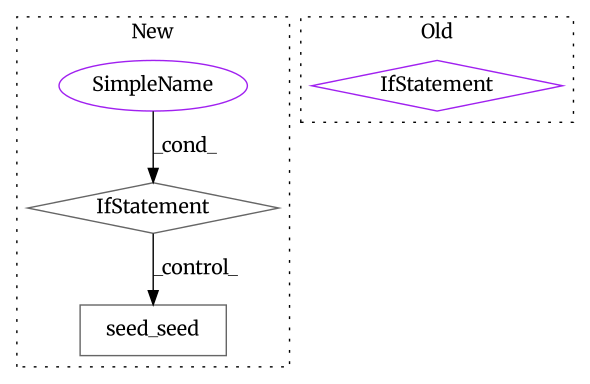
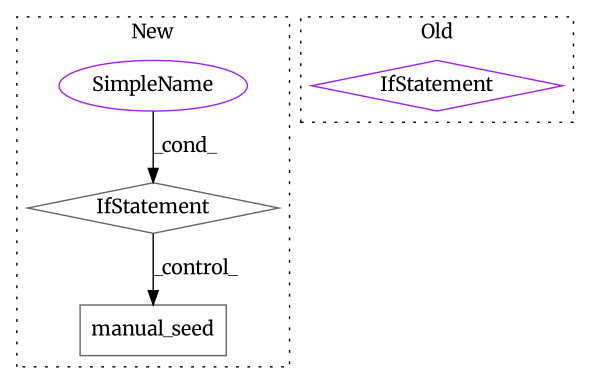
node "seed_seed": label "seed_seed" -> "manual_seed"
